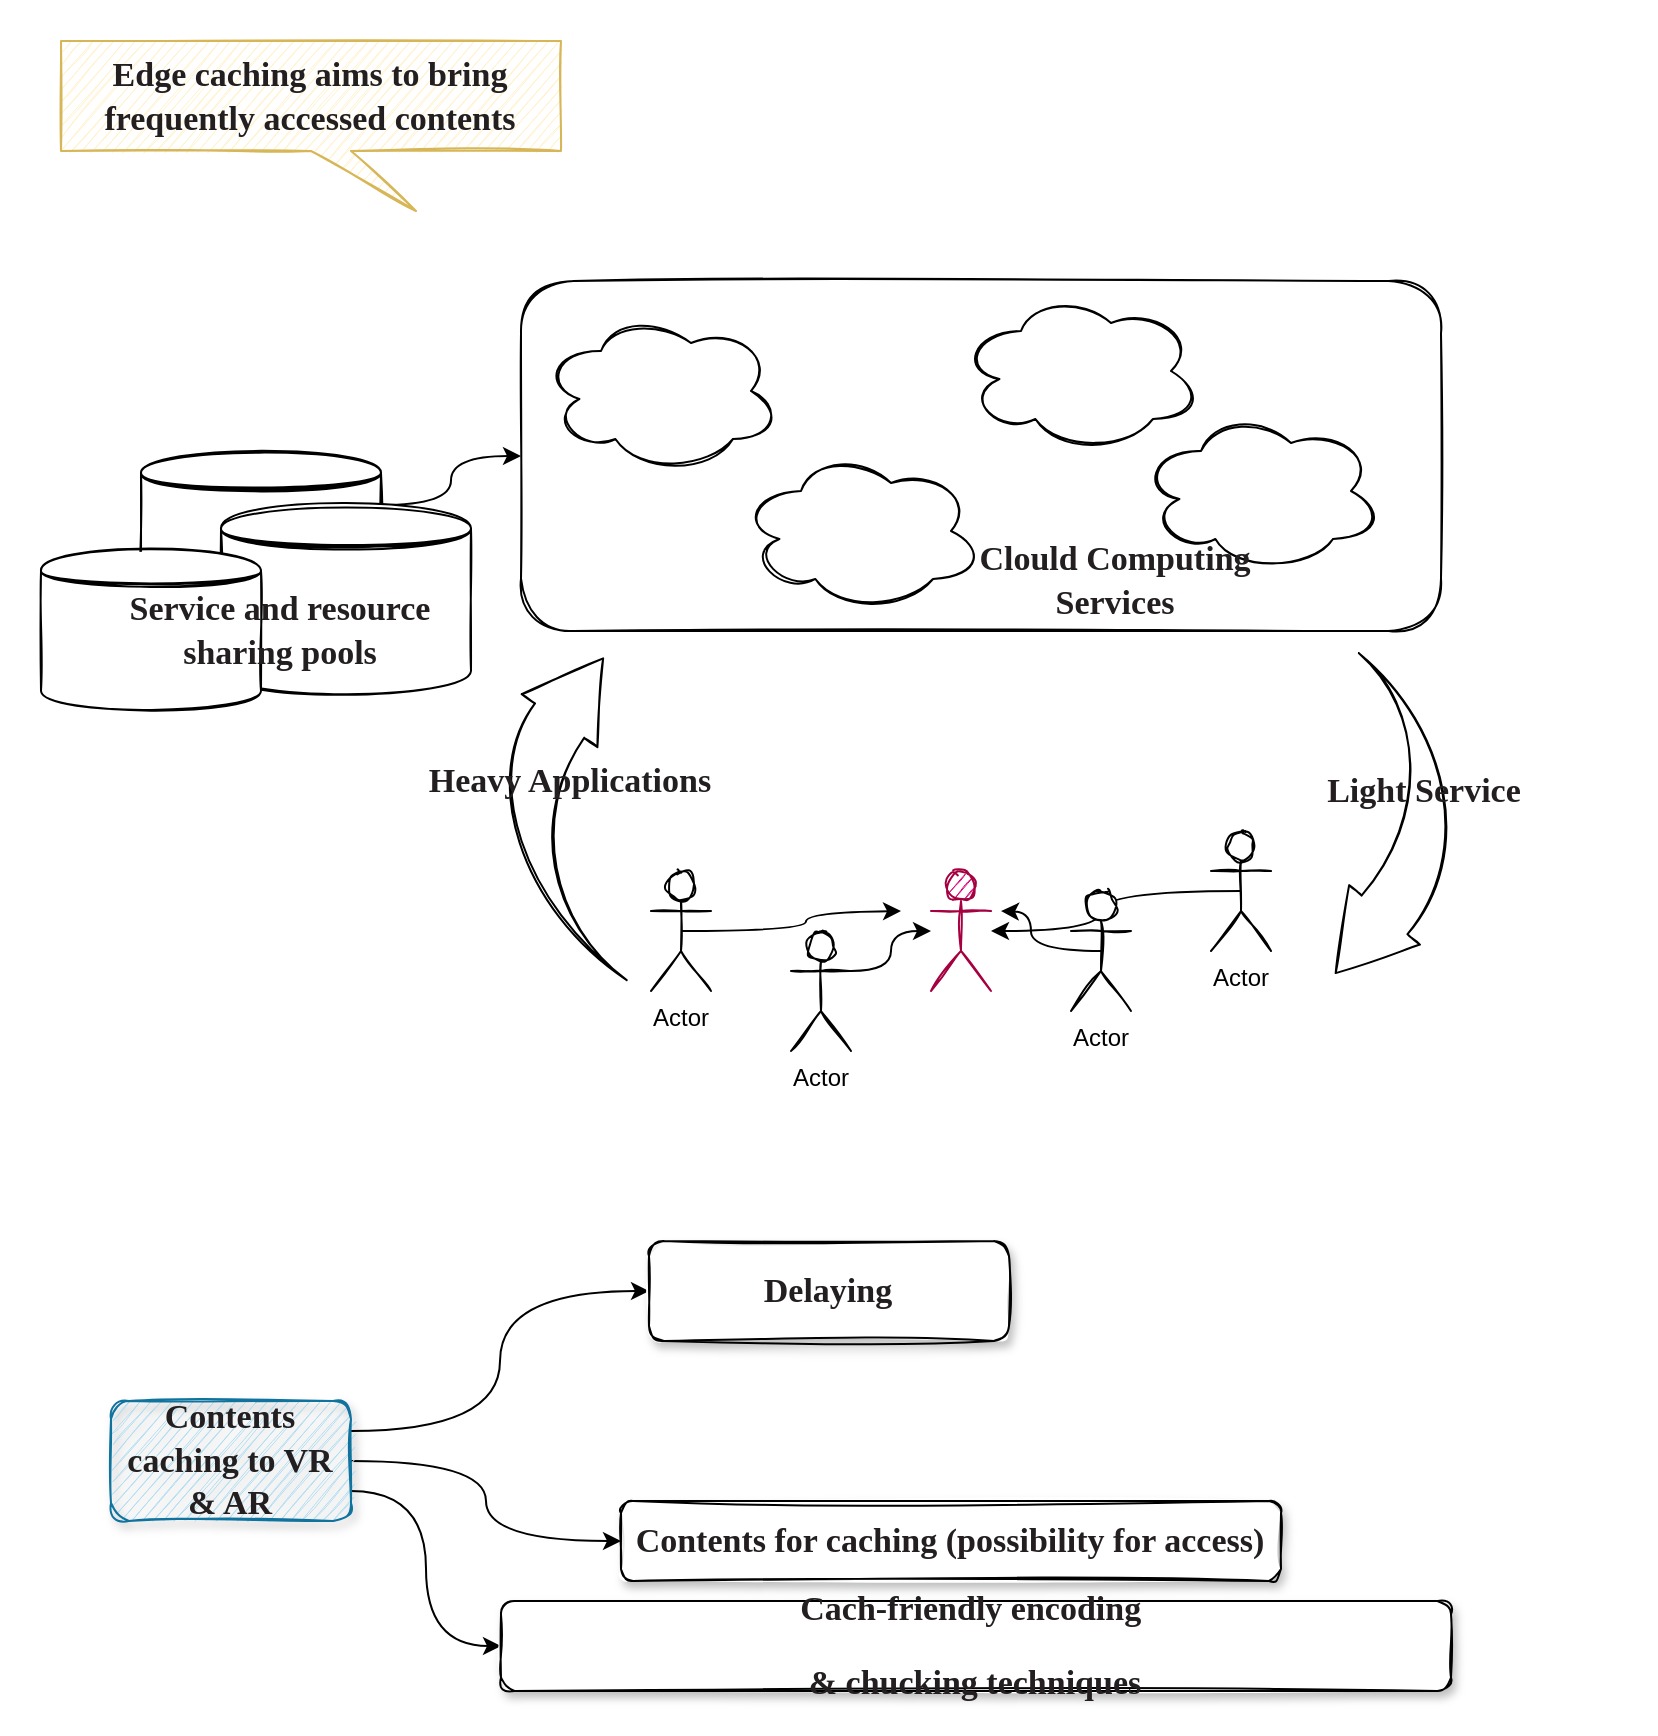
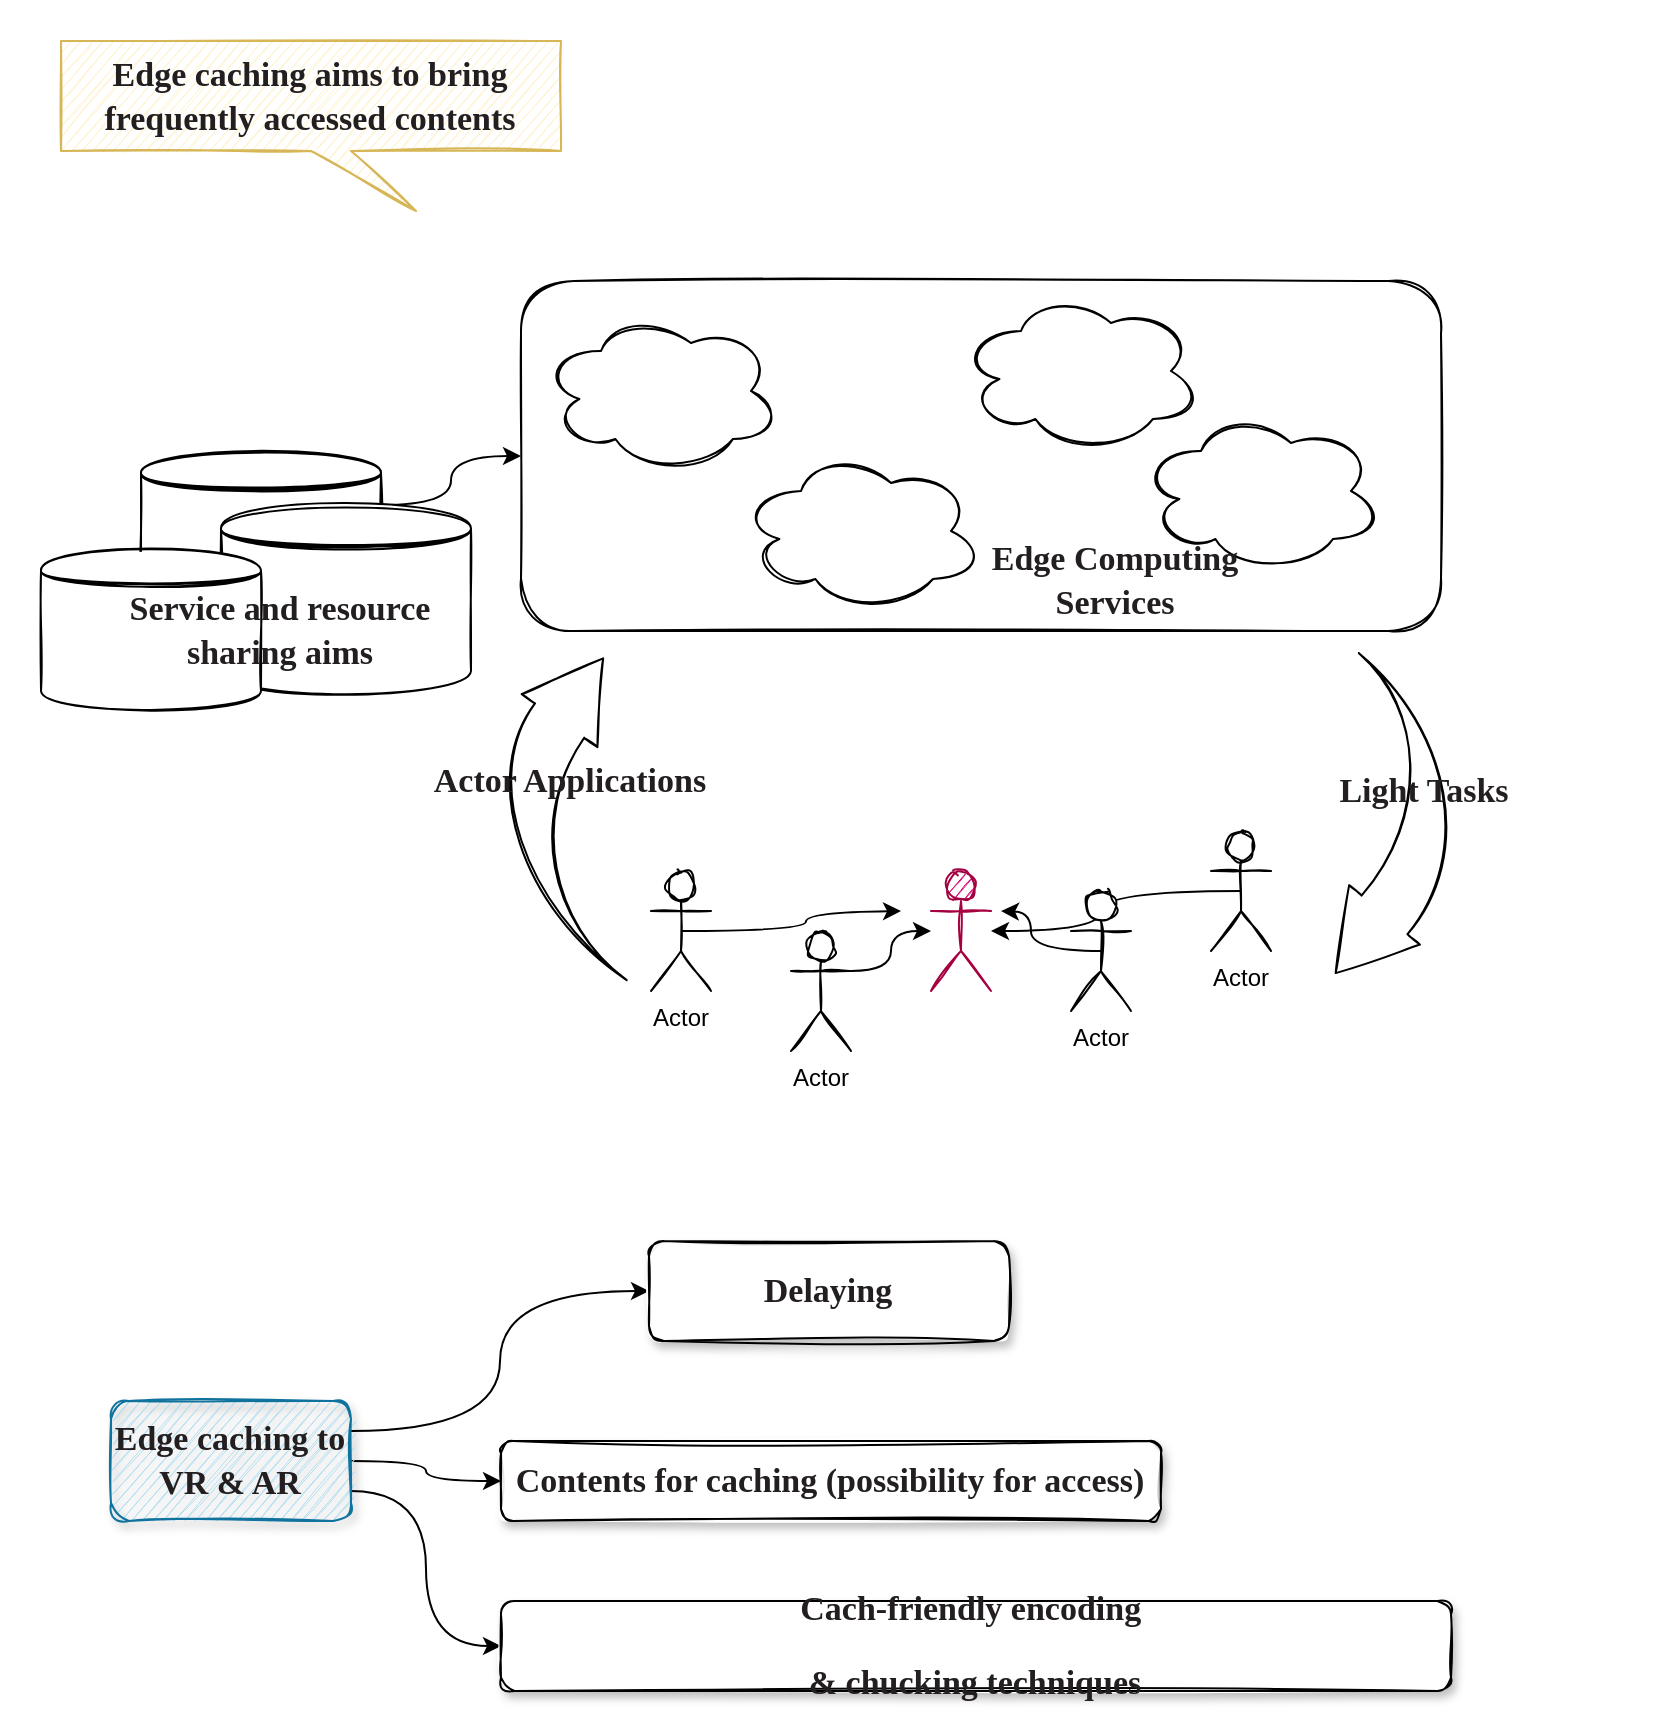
node "Clould Computing Services": label "Clould Computing Services" -> "Edge Computing Services"
node "Service and resource sharing pools": label "Service and resource sharing pools" -> "Service and resource sharing aims"
node "Heavy Applications": label "Heavy Applications" -> "Actor Applications"
node "Light Service": label "Light Service" -> "Light Tasks"
node "Contents caching to VR & AR": label "Contents caching to VR & AR" -> "Edge caching to VR & AR"
node "Contents for caching (possibility for access)": moved (951, 1541) -> (831, 1481)
